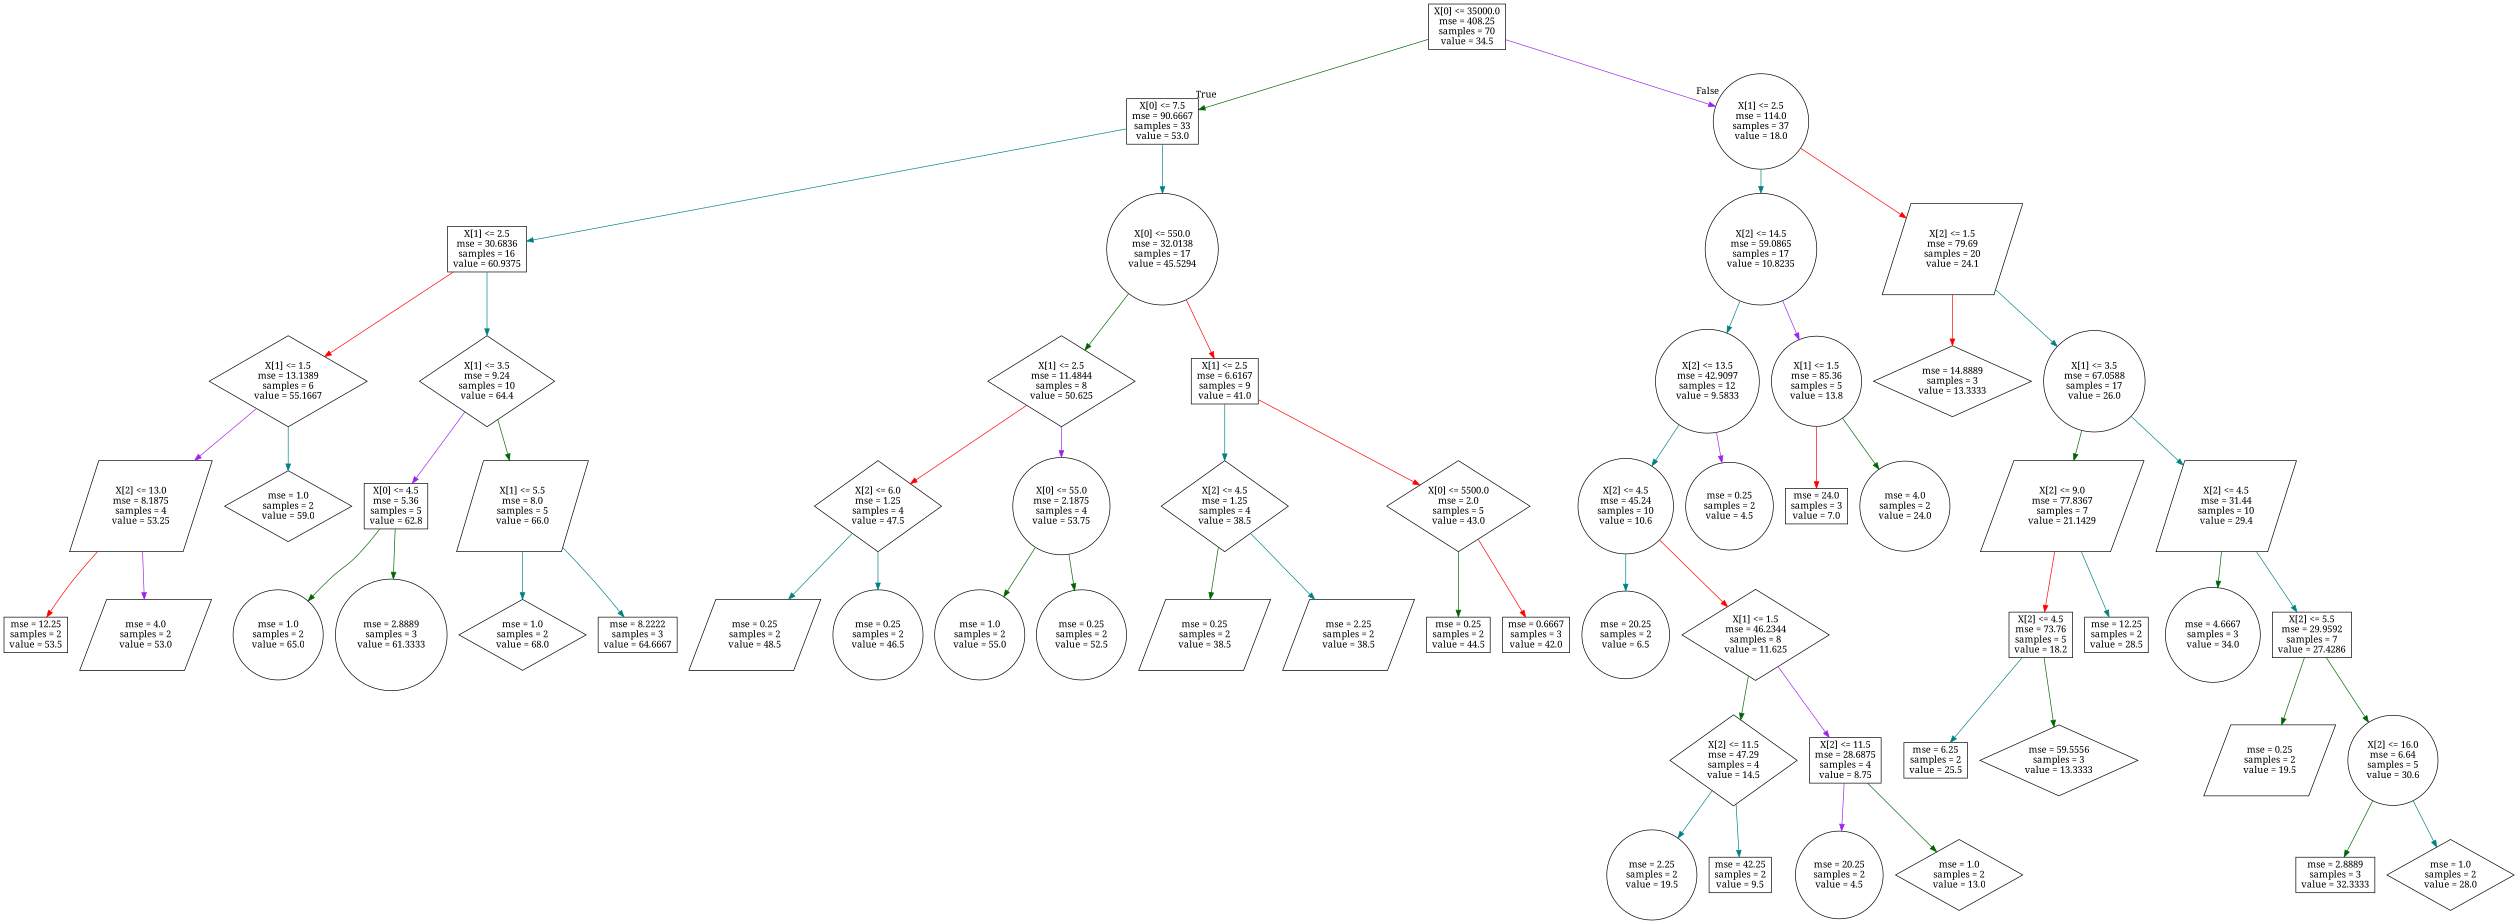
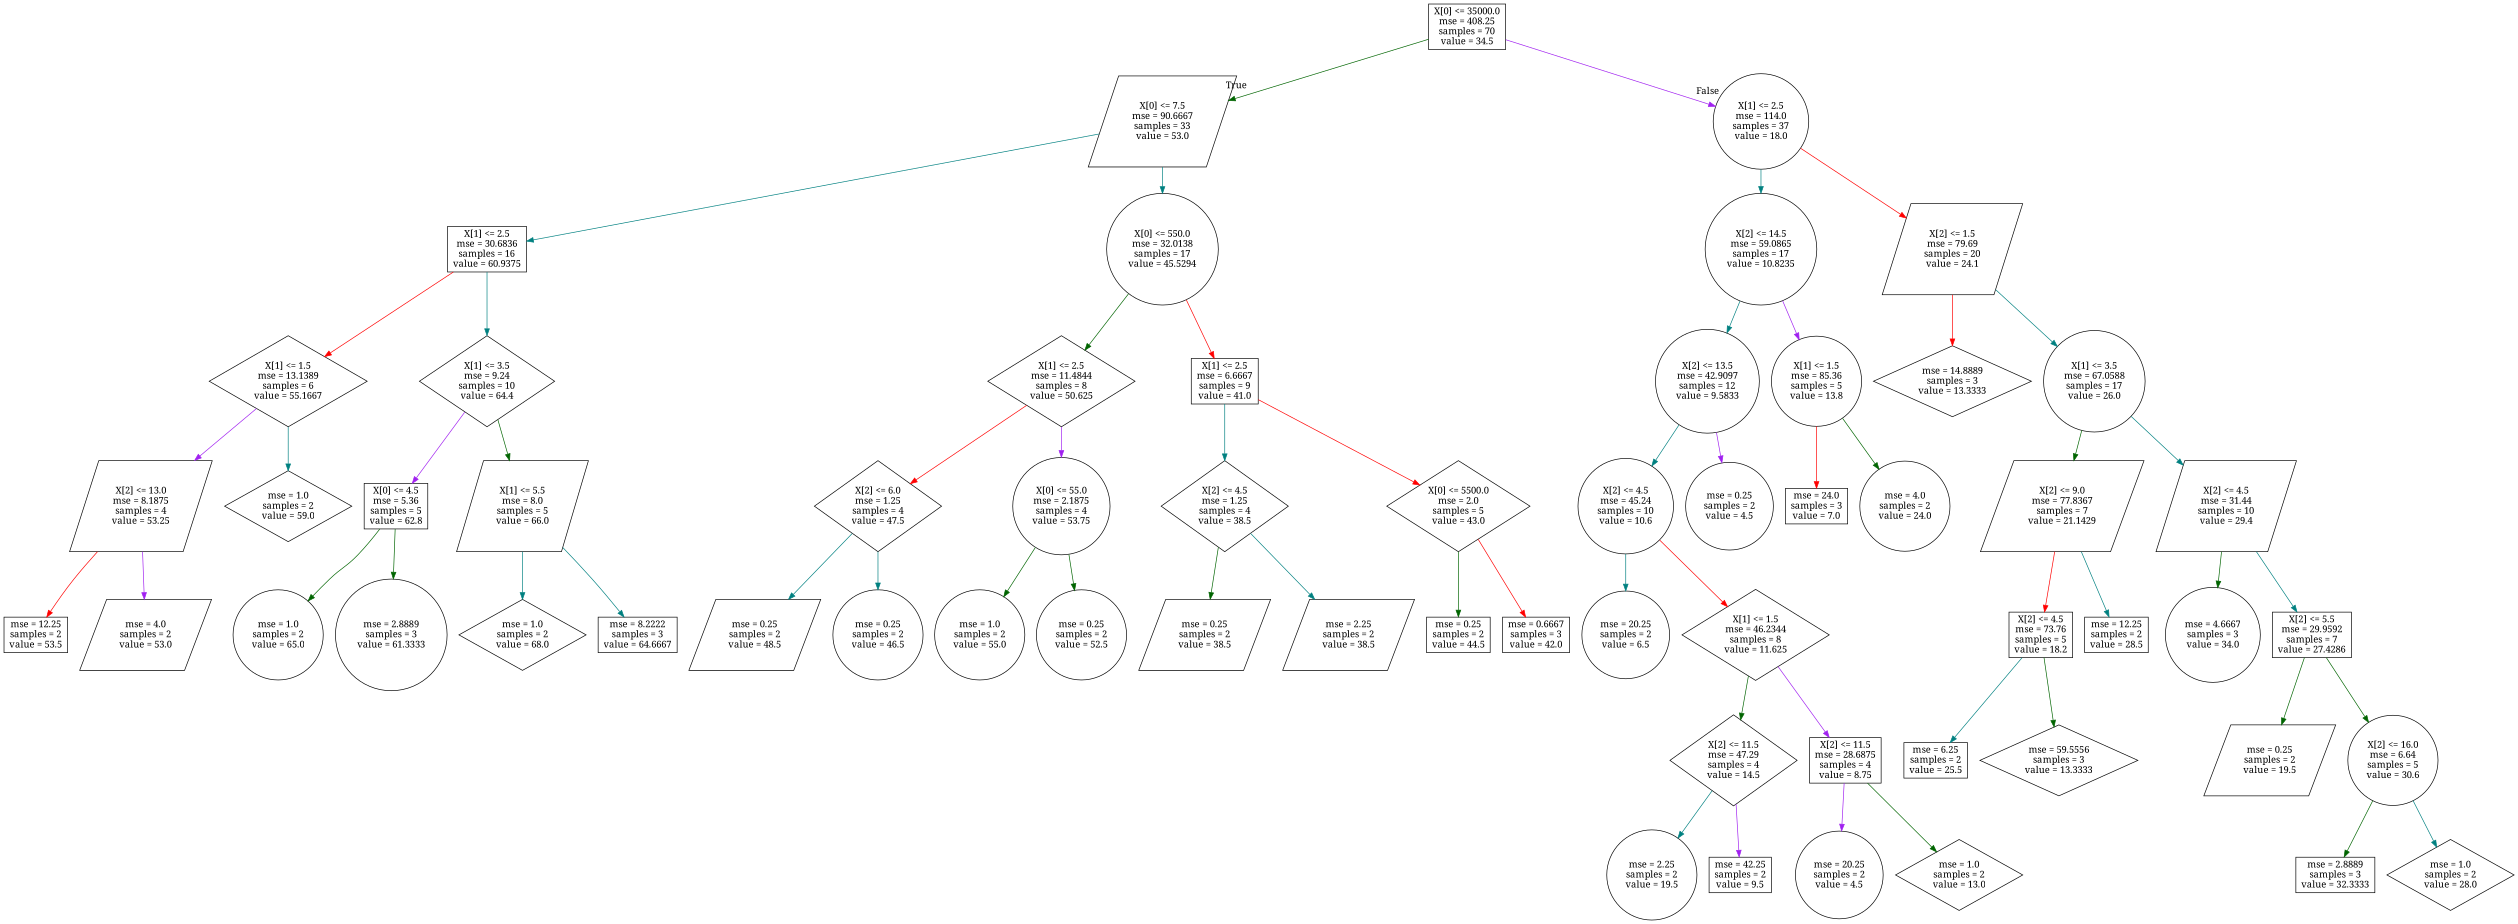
node "X[0] <= 7.5 mse = 90.6667 samples = 33 value = 53.0": shape box -> parallelogram
node "X[1] <= 2.5 mse = 6.6167 samples = 9 value = 41.0": label "X[1] <= 2.5 mse = 6.6167 samples = 9 value = 41.0" -> "X[1] <= 2.5 mse = 6.6667 samples = 9 value = 41.0"
edge "X[2] <= 11.5 mse = 47.29 samples = 4 value = 14.5" -> "mse = 42.25 samples = 2 value = 9.5": color teal -> purple
